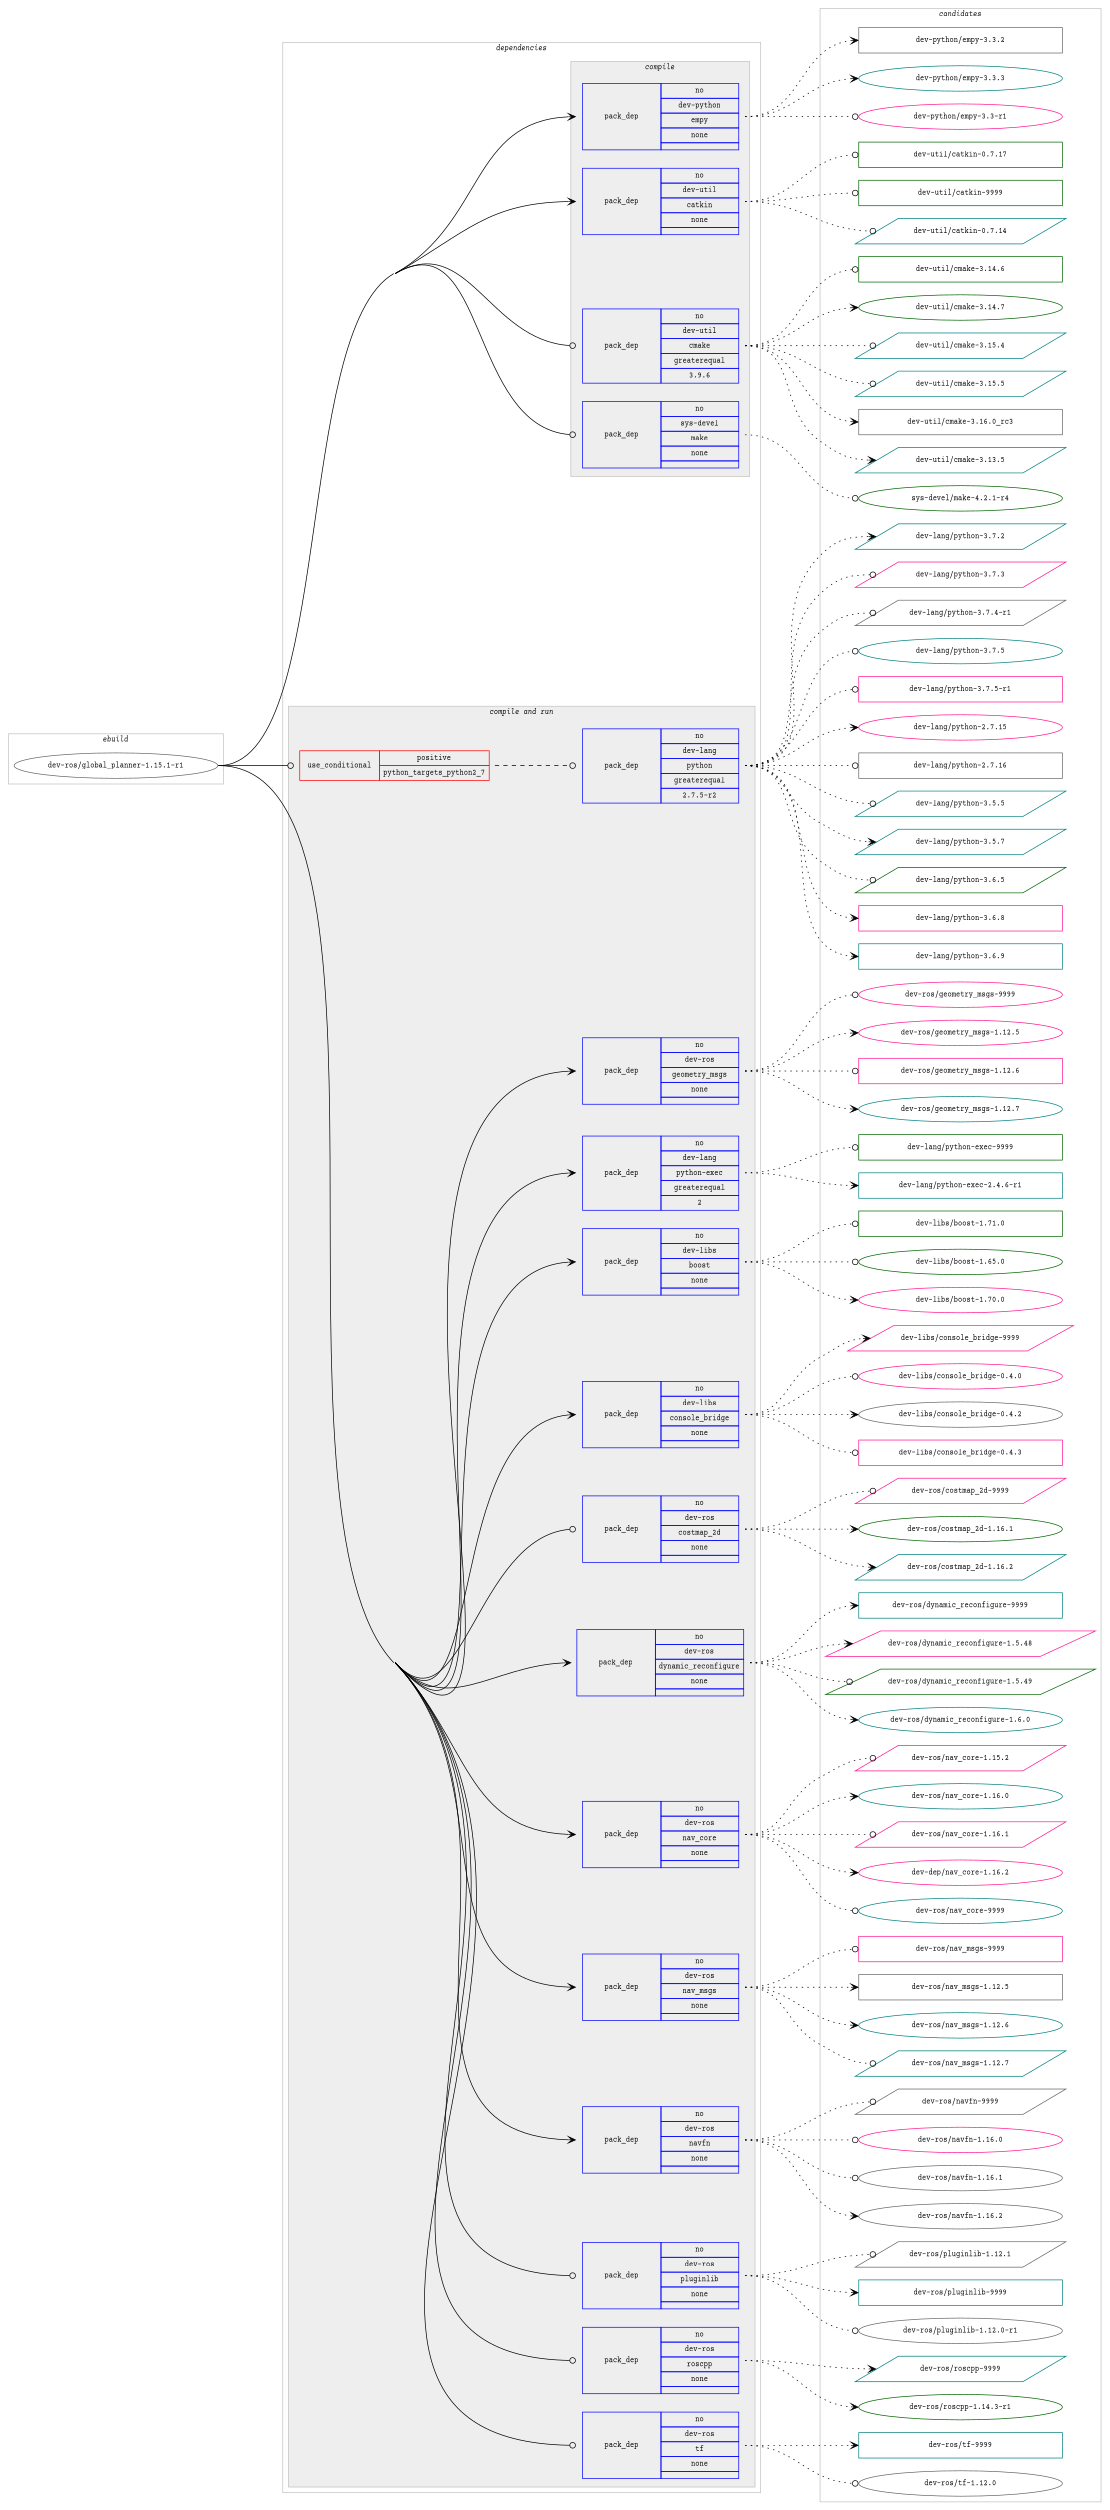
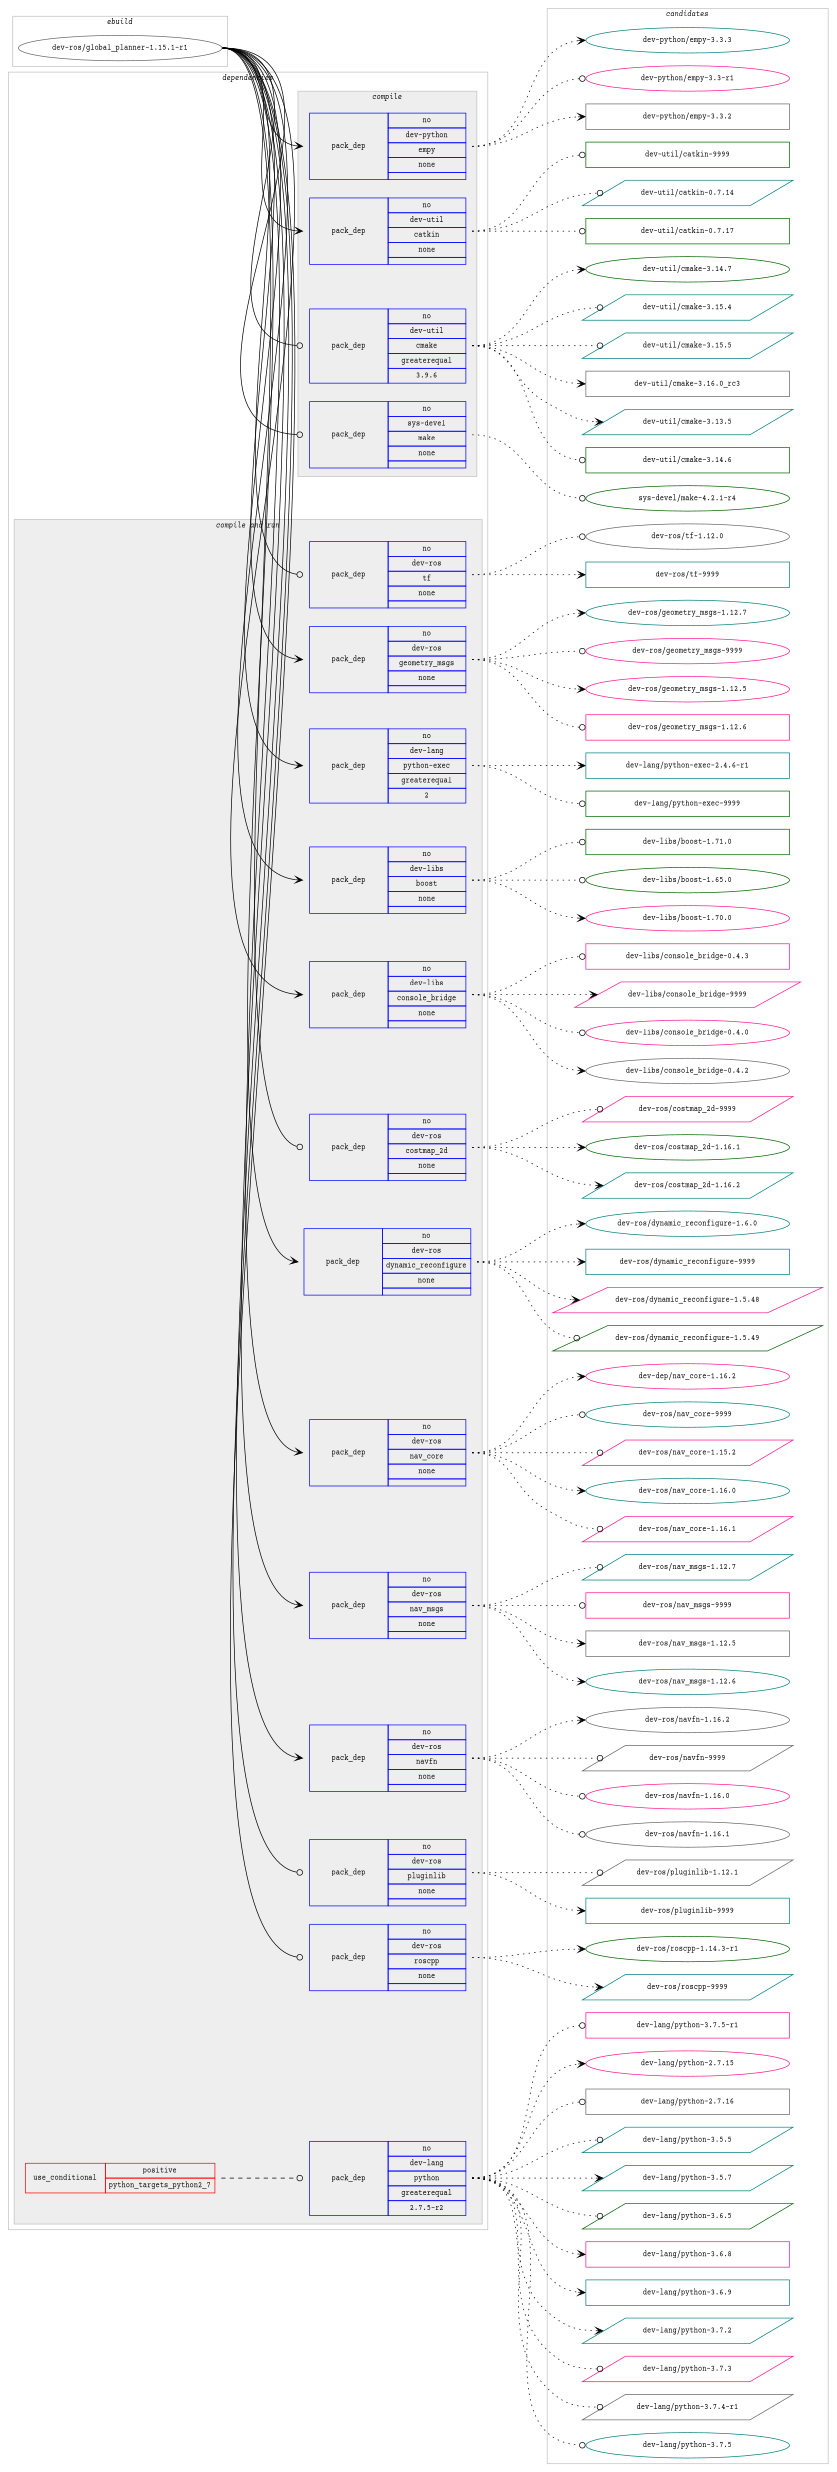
edge "dev-ros/global_planner-1.15.1-r1" -> "use_conditional": removed
node "dev-ros/pluginlib-1.12.0-r1": removed
